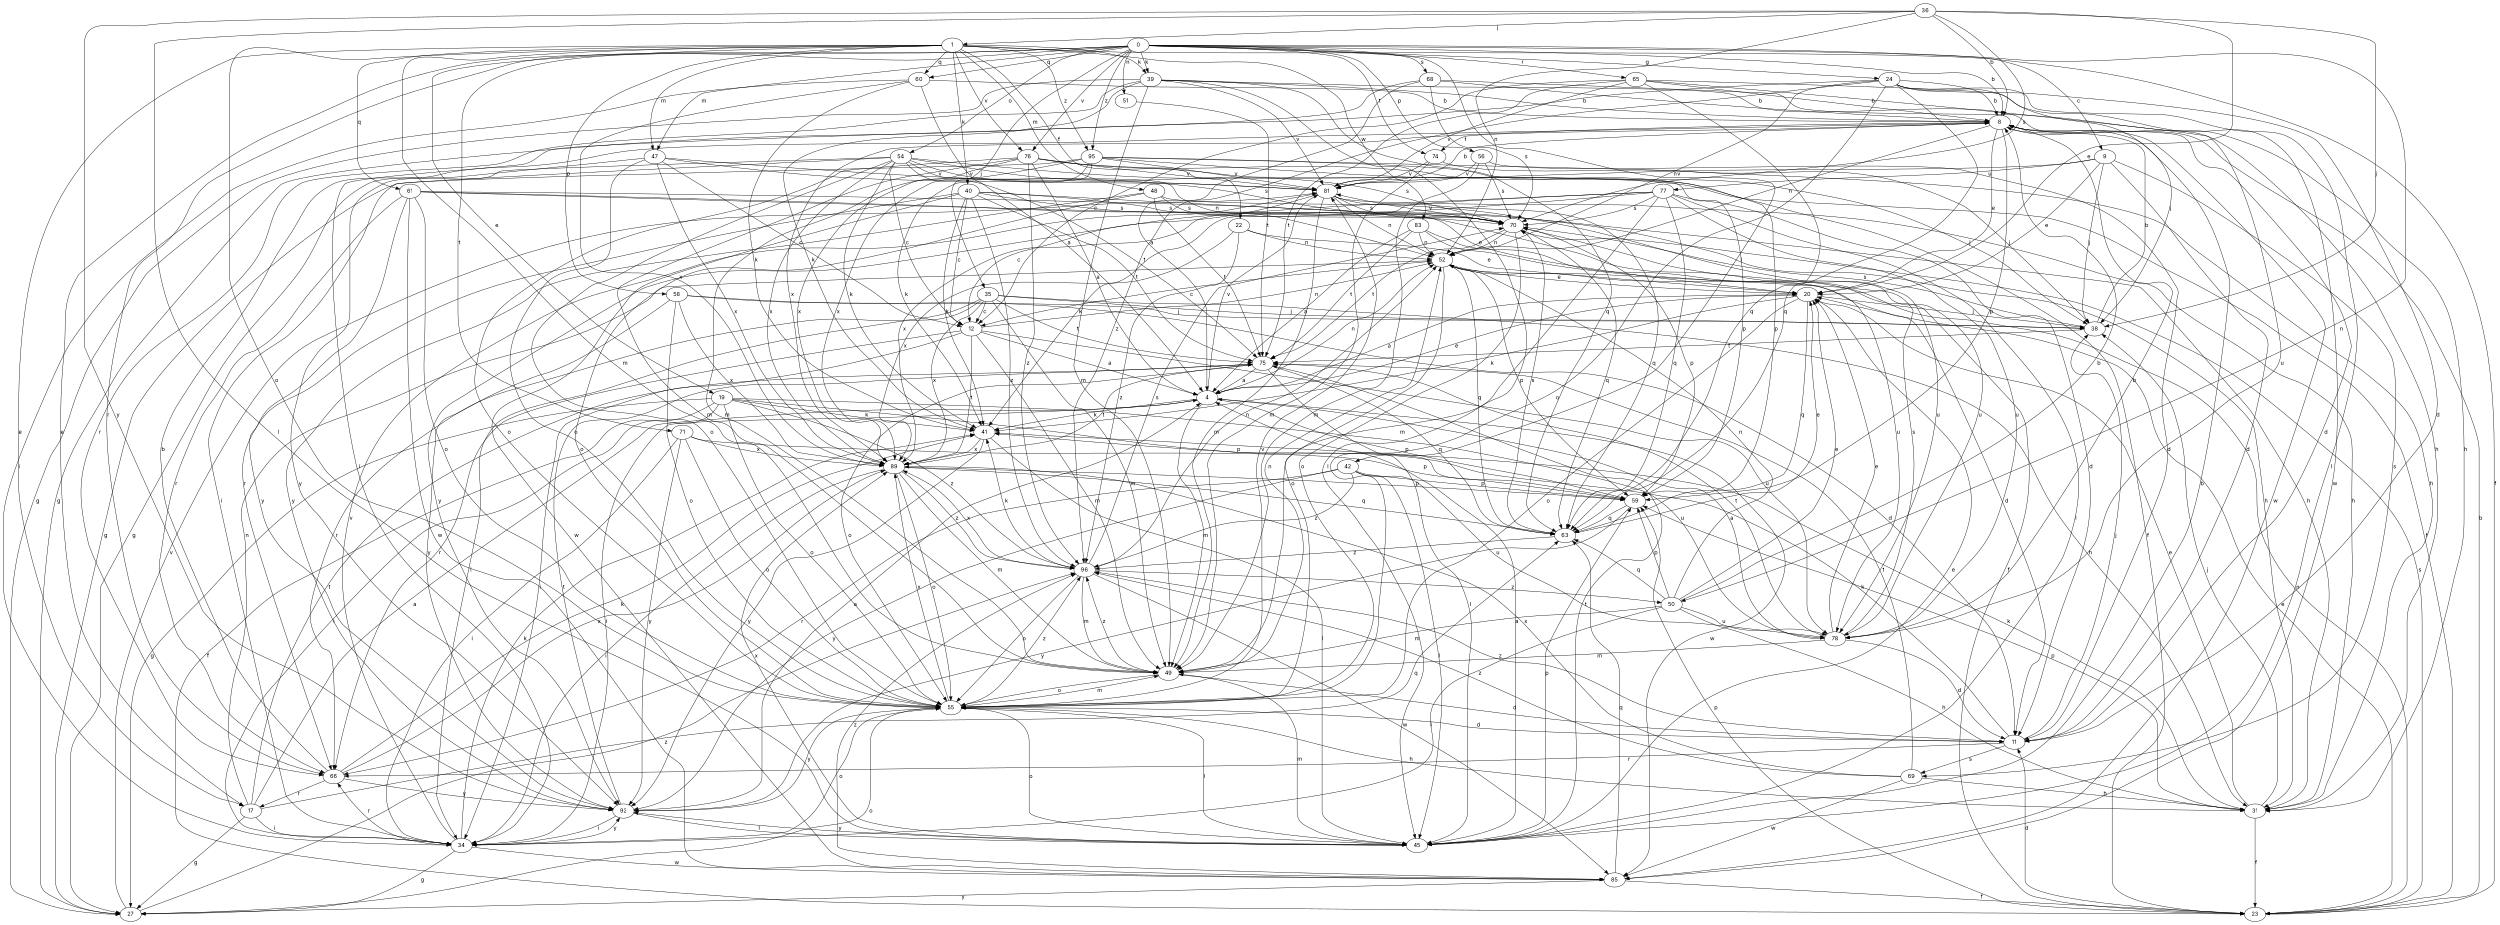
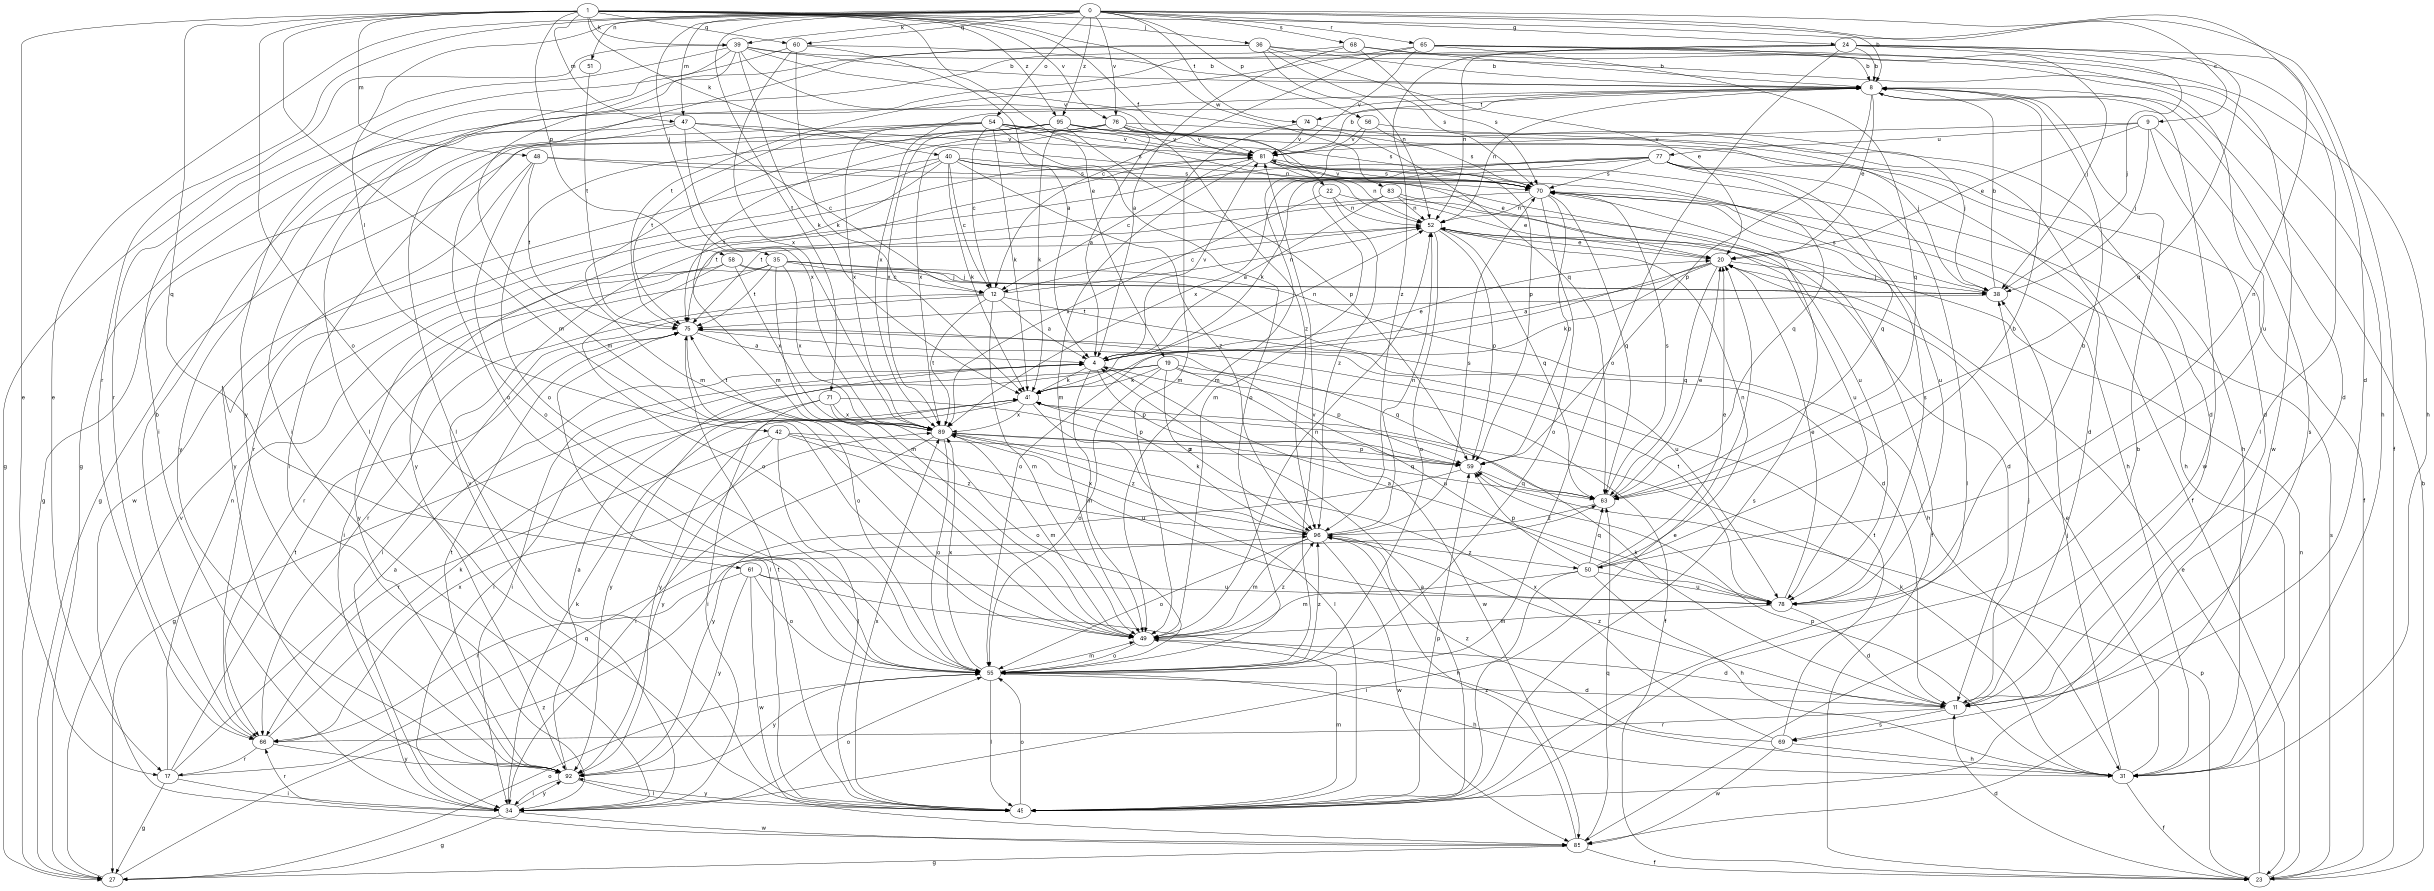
edge "36" -> "1": reversed
edge "61" -> "70": now "45" -> "70"
edge "85" -> "27": label "y" -> "g"
